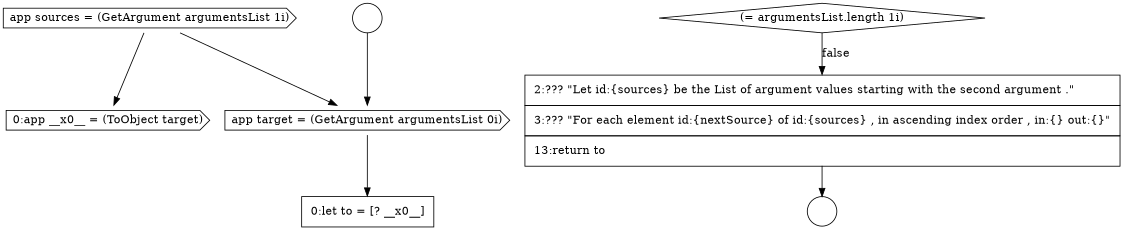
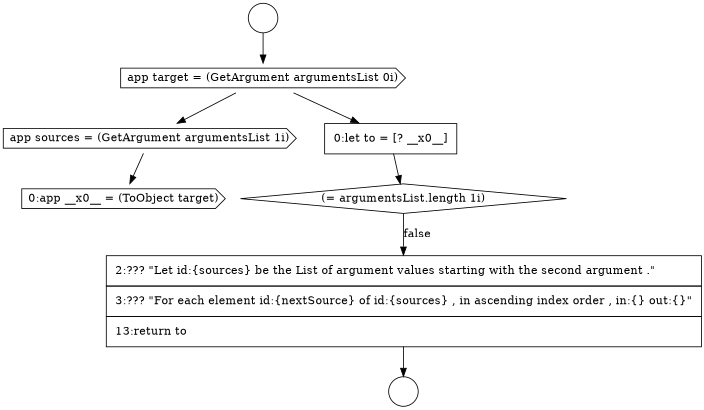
edge "app sources = (GetArgument argumentsList 1i)" -> "app target = (GetArgument argumentsList 0i)": reversed
edge "0:let to = [? __x0__]" -> "(= argumentsList.length 1i)": added
